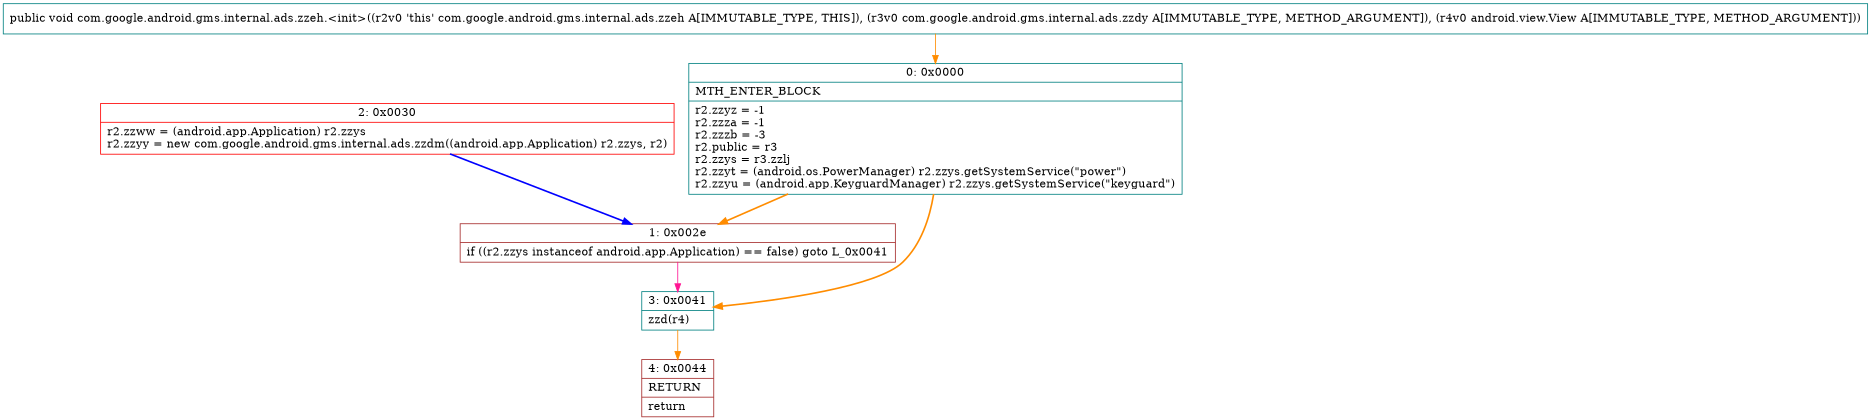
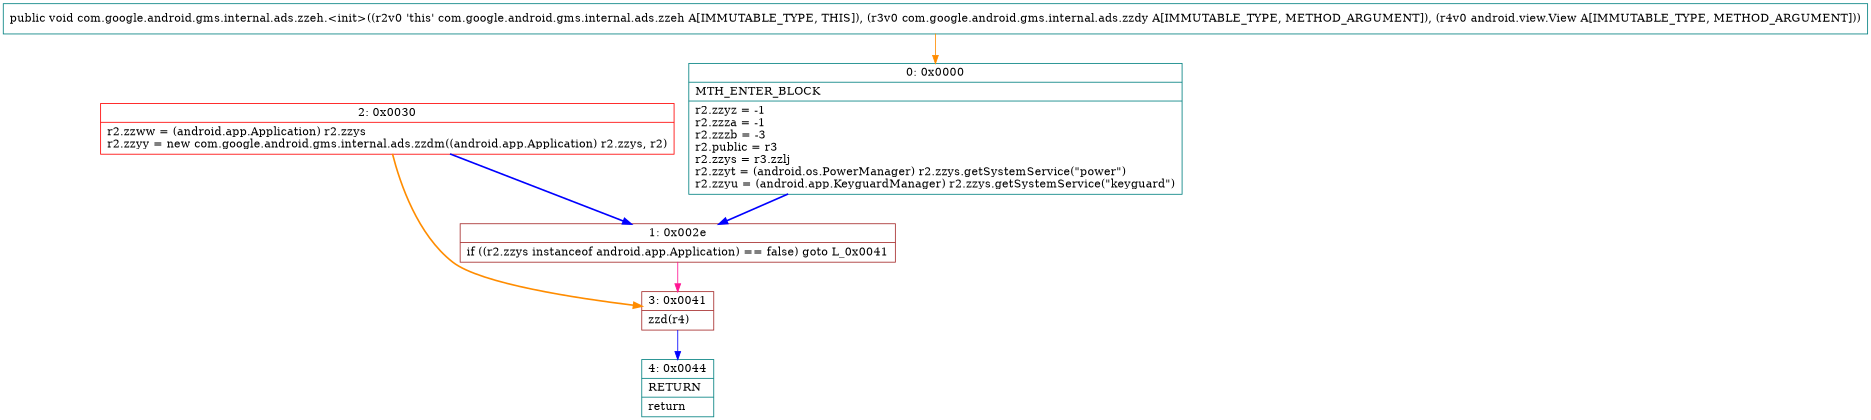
edge "0: 0x0000" -> "1: 0x002e": color darkorange -> blue
edge "0: 0x0000" -> "3: 0x0041": now "2: 0x0030" -> "3: 0x0041"
node "3: 0x0041": color teal -> brown
edge "3: 0x0041" -> "4: 0x0044": color darkorange -> blue
node "4: 0x0044": color brown -> teal
